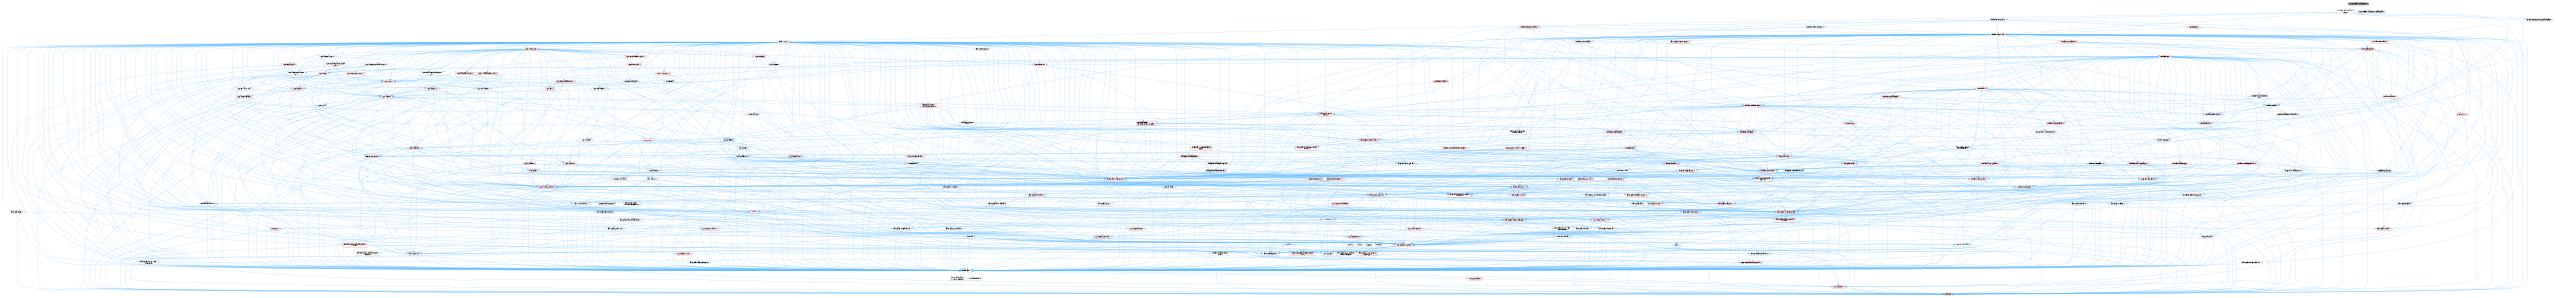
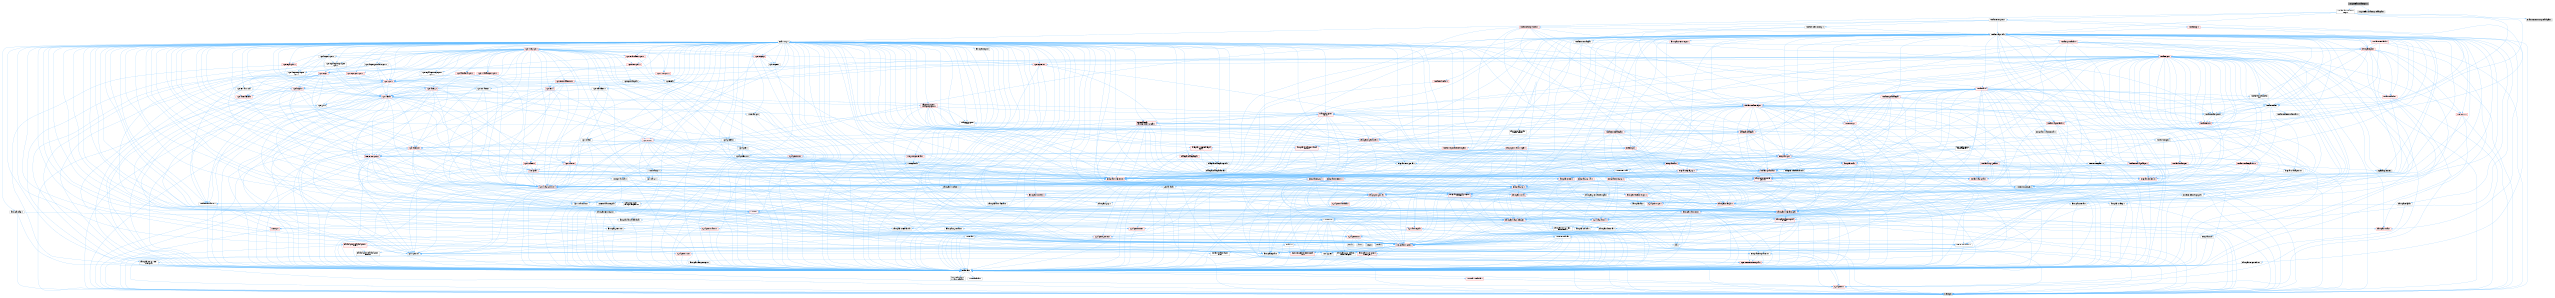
node "Misc/IsArithmetic.h": label "Misc/IsArithmetic.h" -> "Misc/CoreMiscDefines.h"
